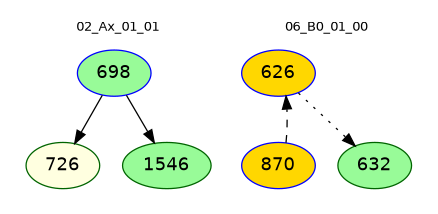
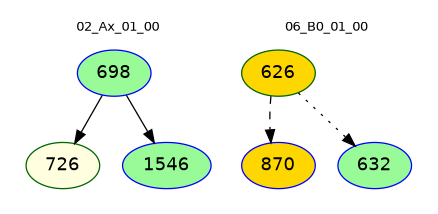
cluster "02_Ax_01_01": label "02_Ax_01_01" -> "02_Ax_01_00"
node "626": color blue -> darkgreen
edge "870" -> "626": reversed
node "1546": color darkgreen -> blue
node "632": color darkgreen -> blue
